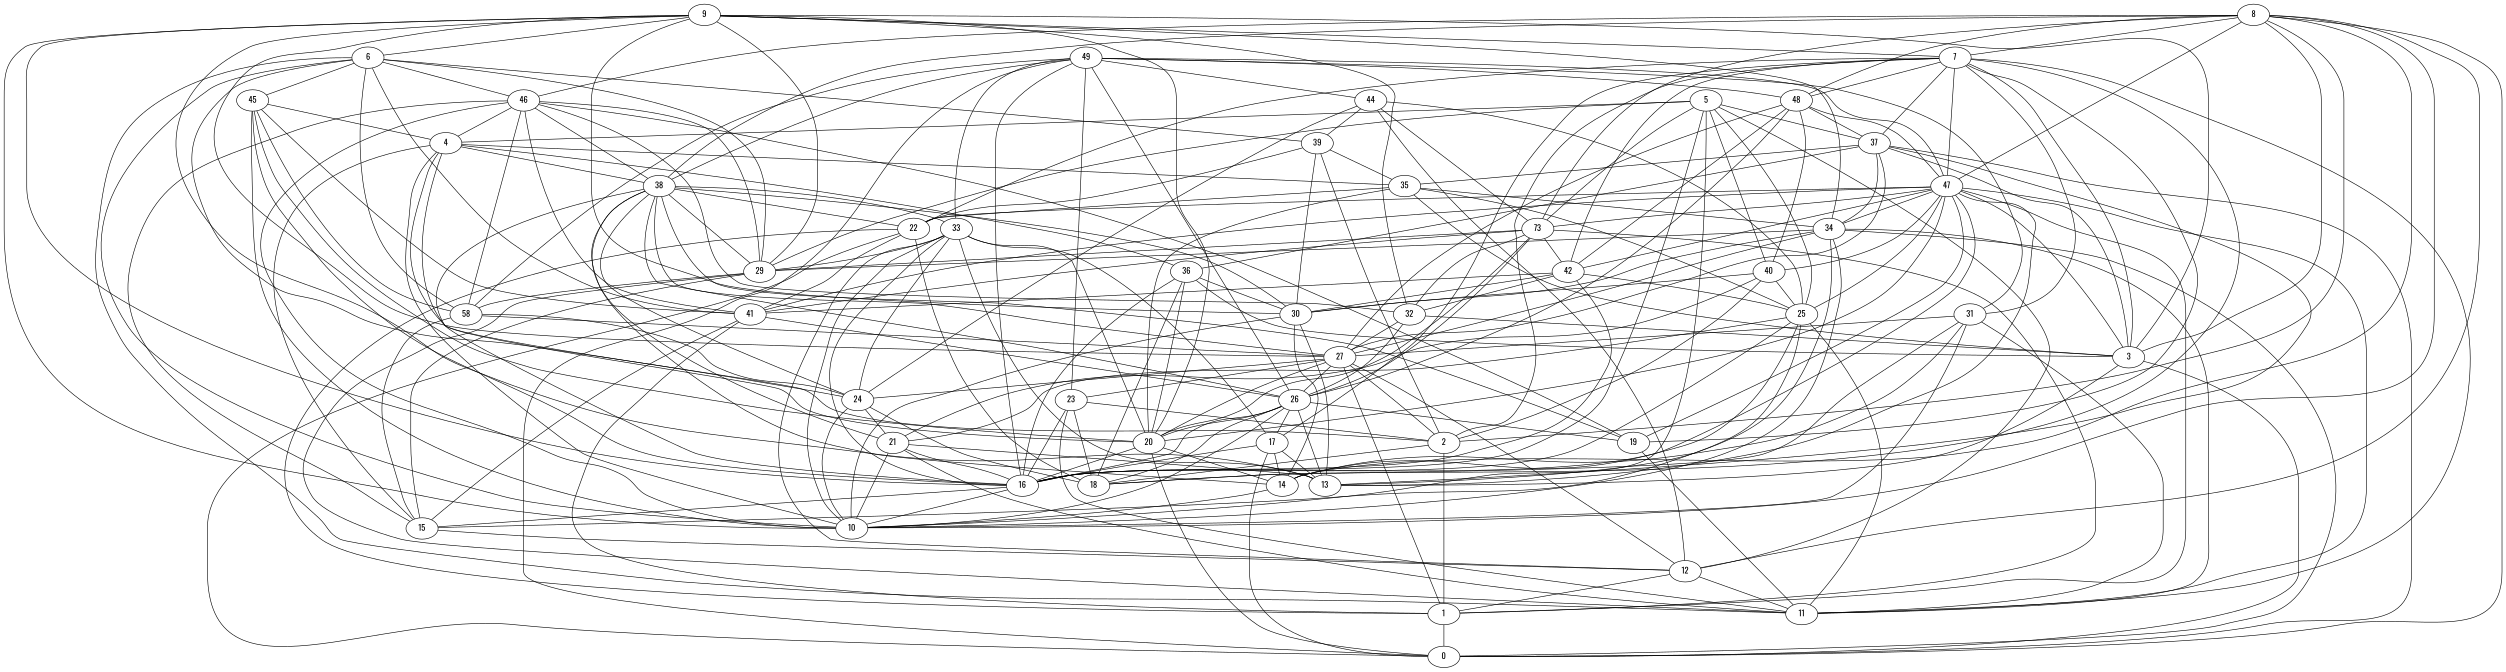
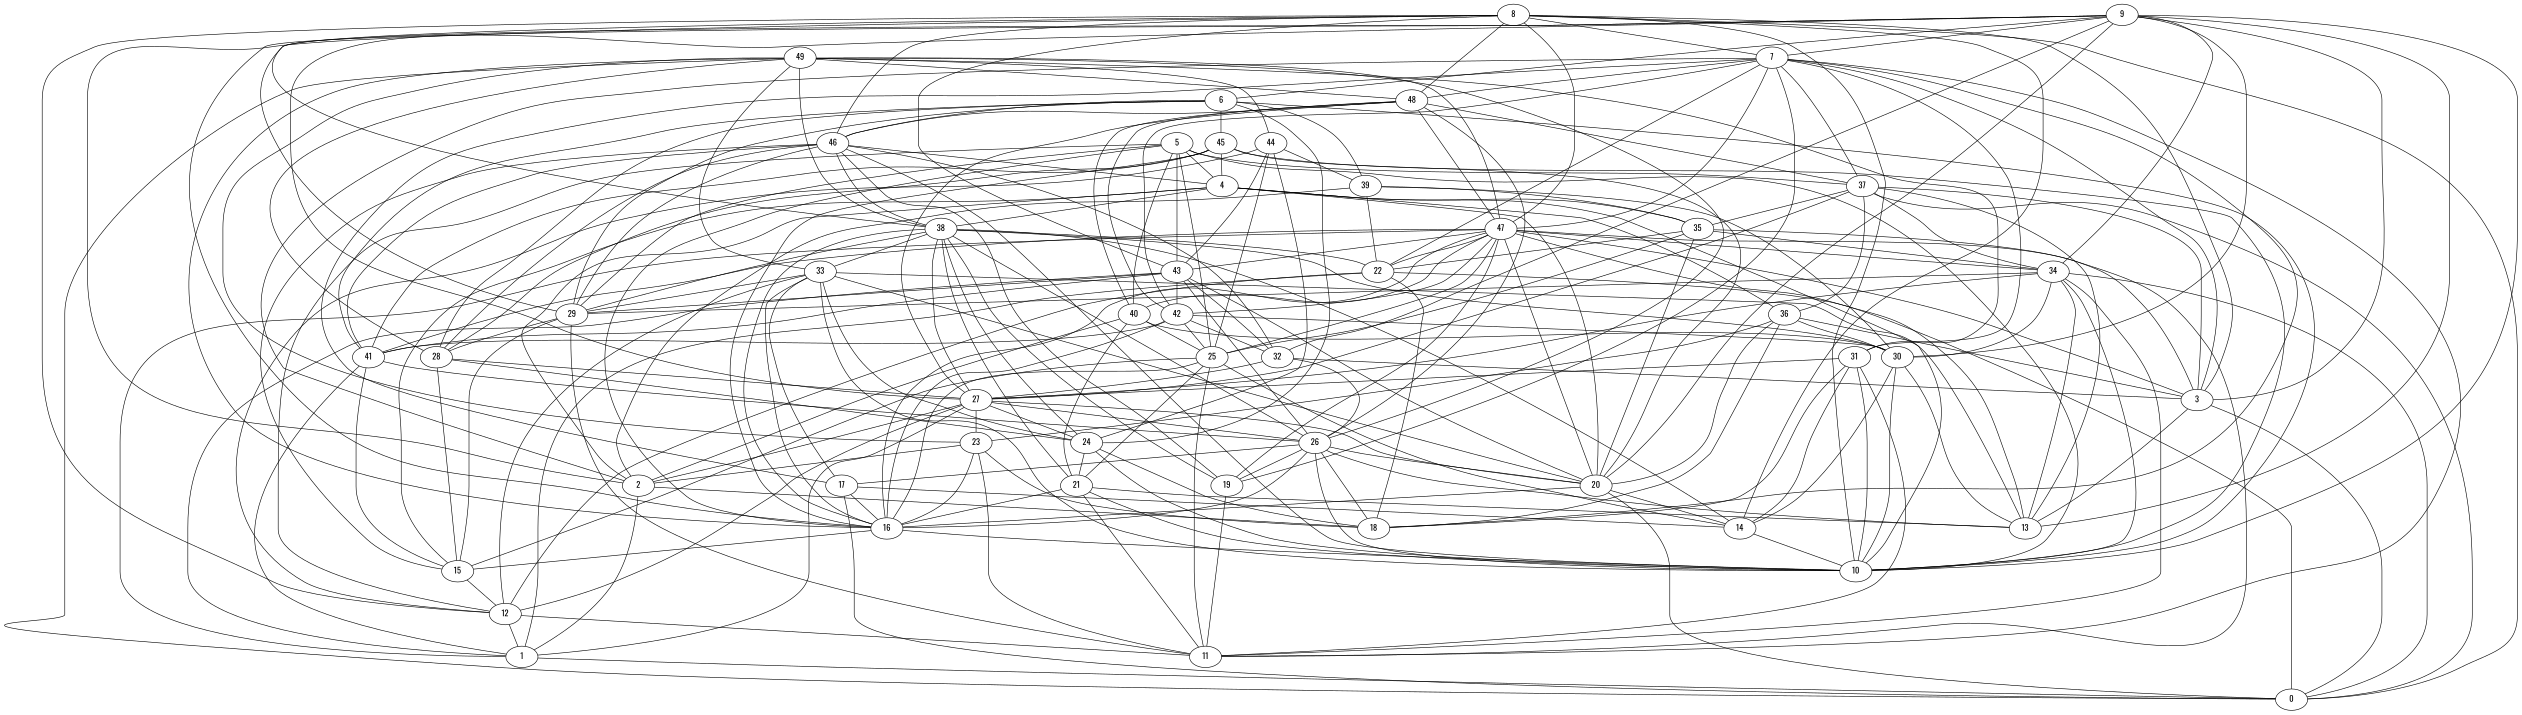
edge "48" -- "46": added
node "73": label "73" -> "43"
edge "22" -- "41": now "22" -- "12"
node "58": label "58" -> "28"
edge "36" -- "16": now "36" -- "23"
edge "17" -- "13": removed
edge "6" -- "11": removed
